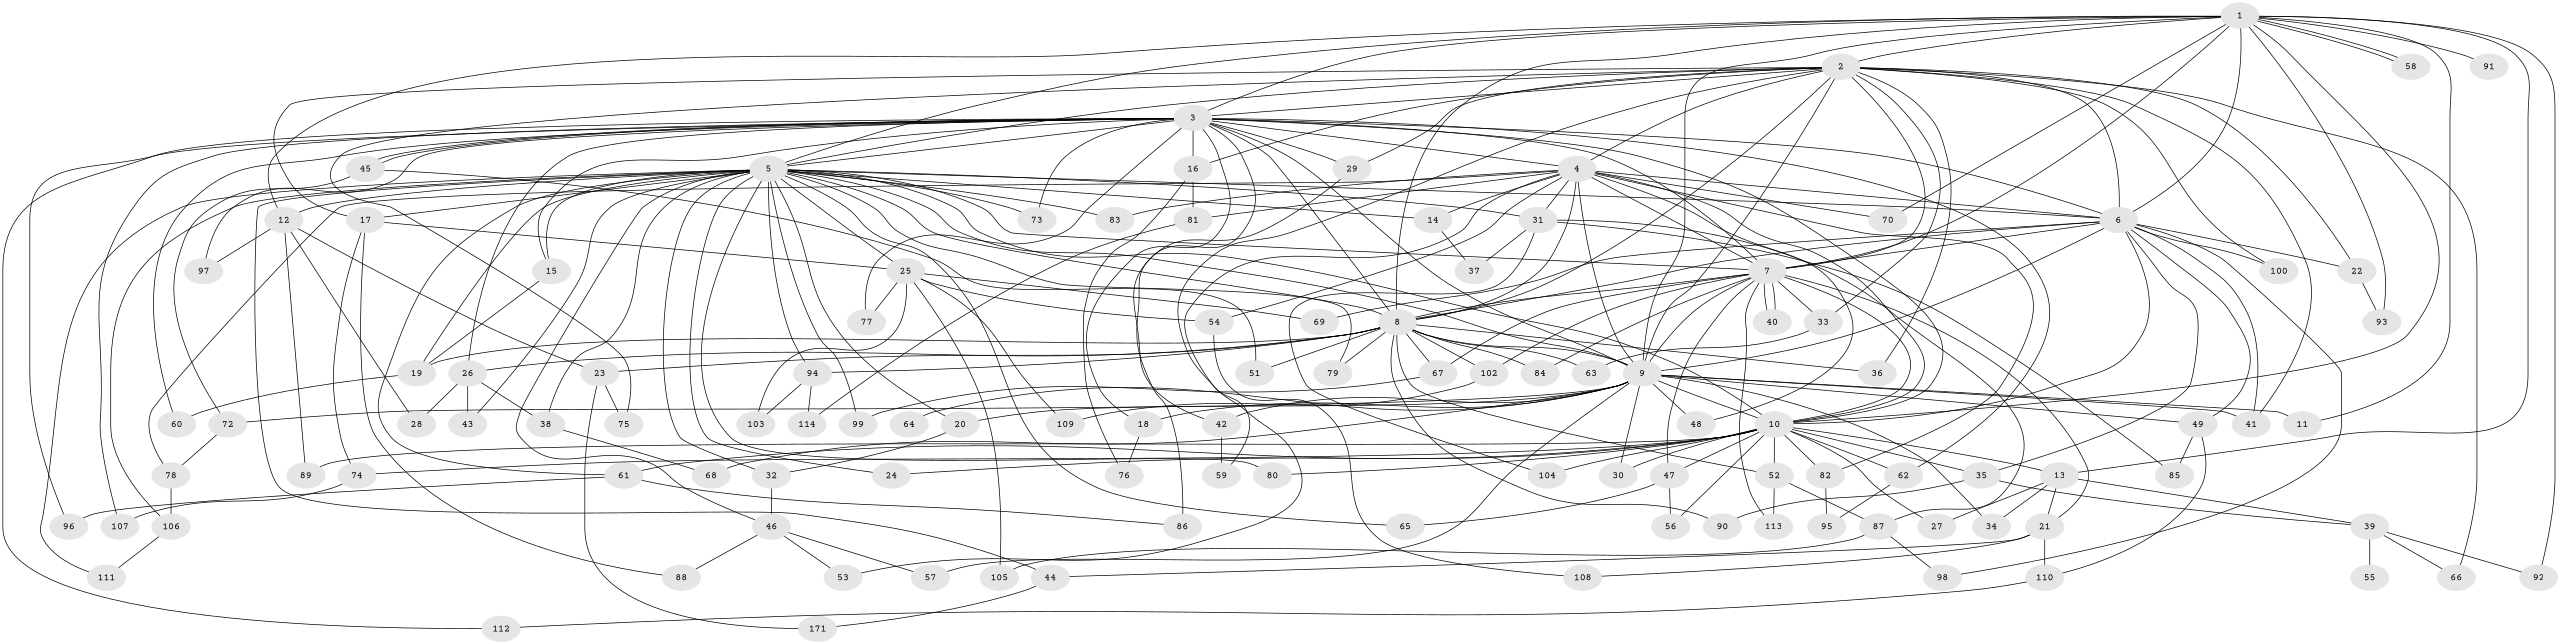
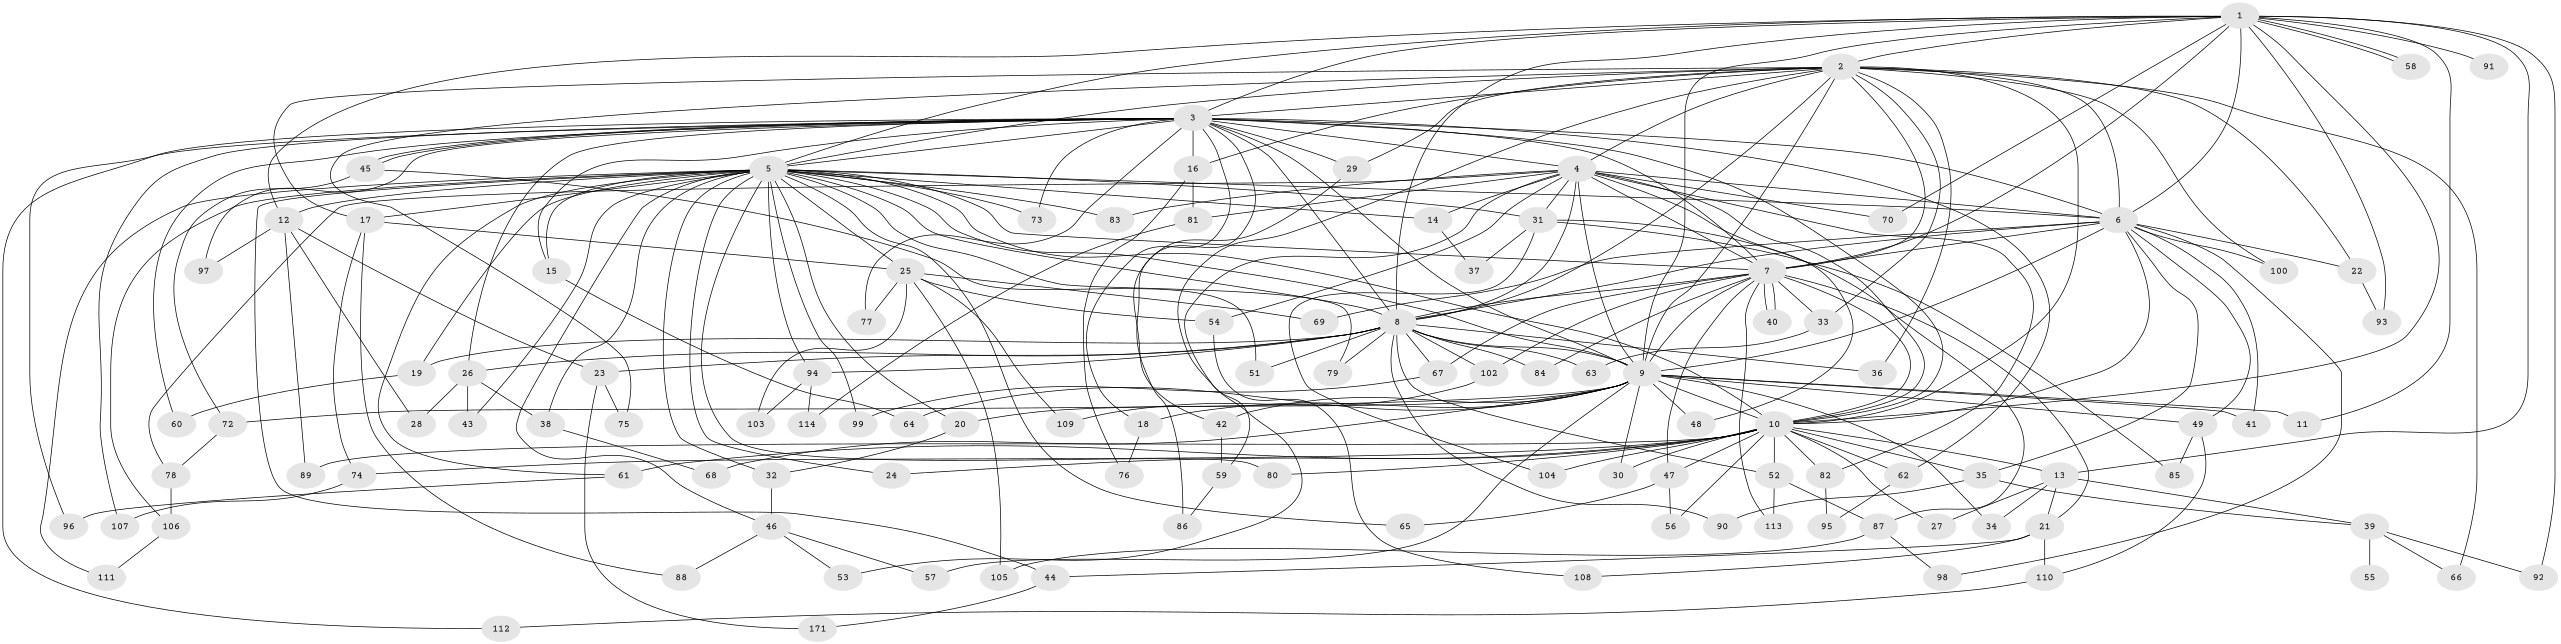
edge "2" -- "41": now "2" -- "10"
edge "15" -- "19": now "15" -- "64"
edge "61" -- "86": now "59" -- "86"
